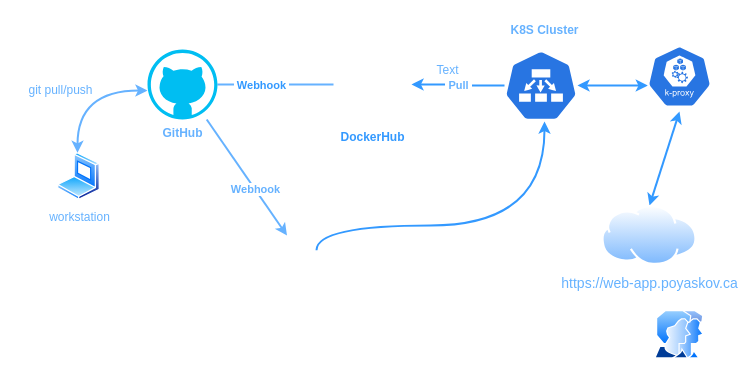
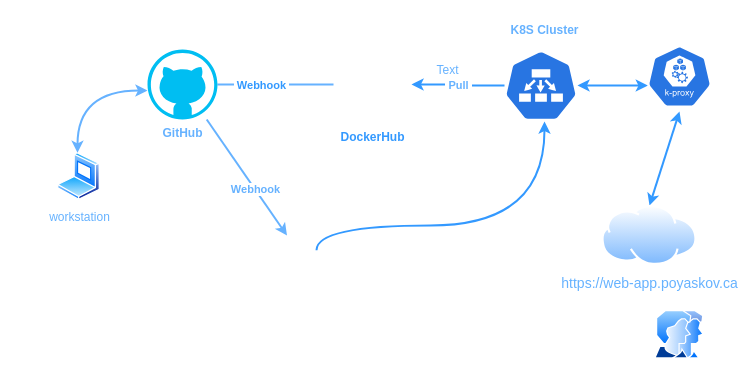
node "git pull/push": removed
